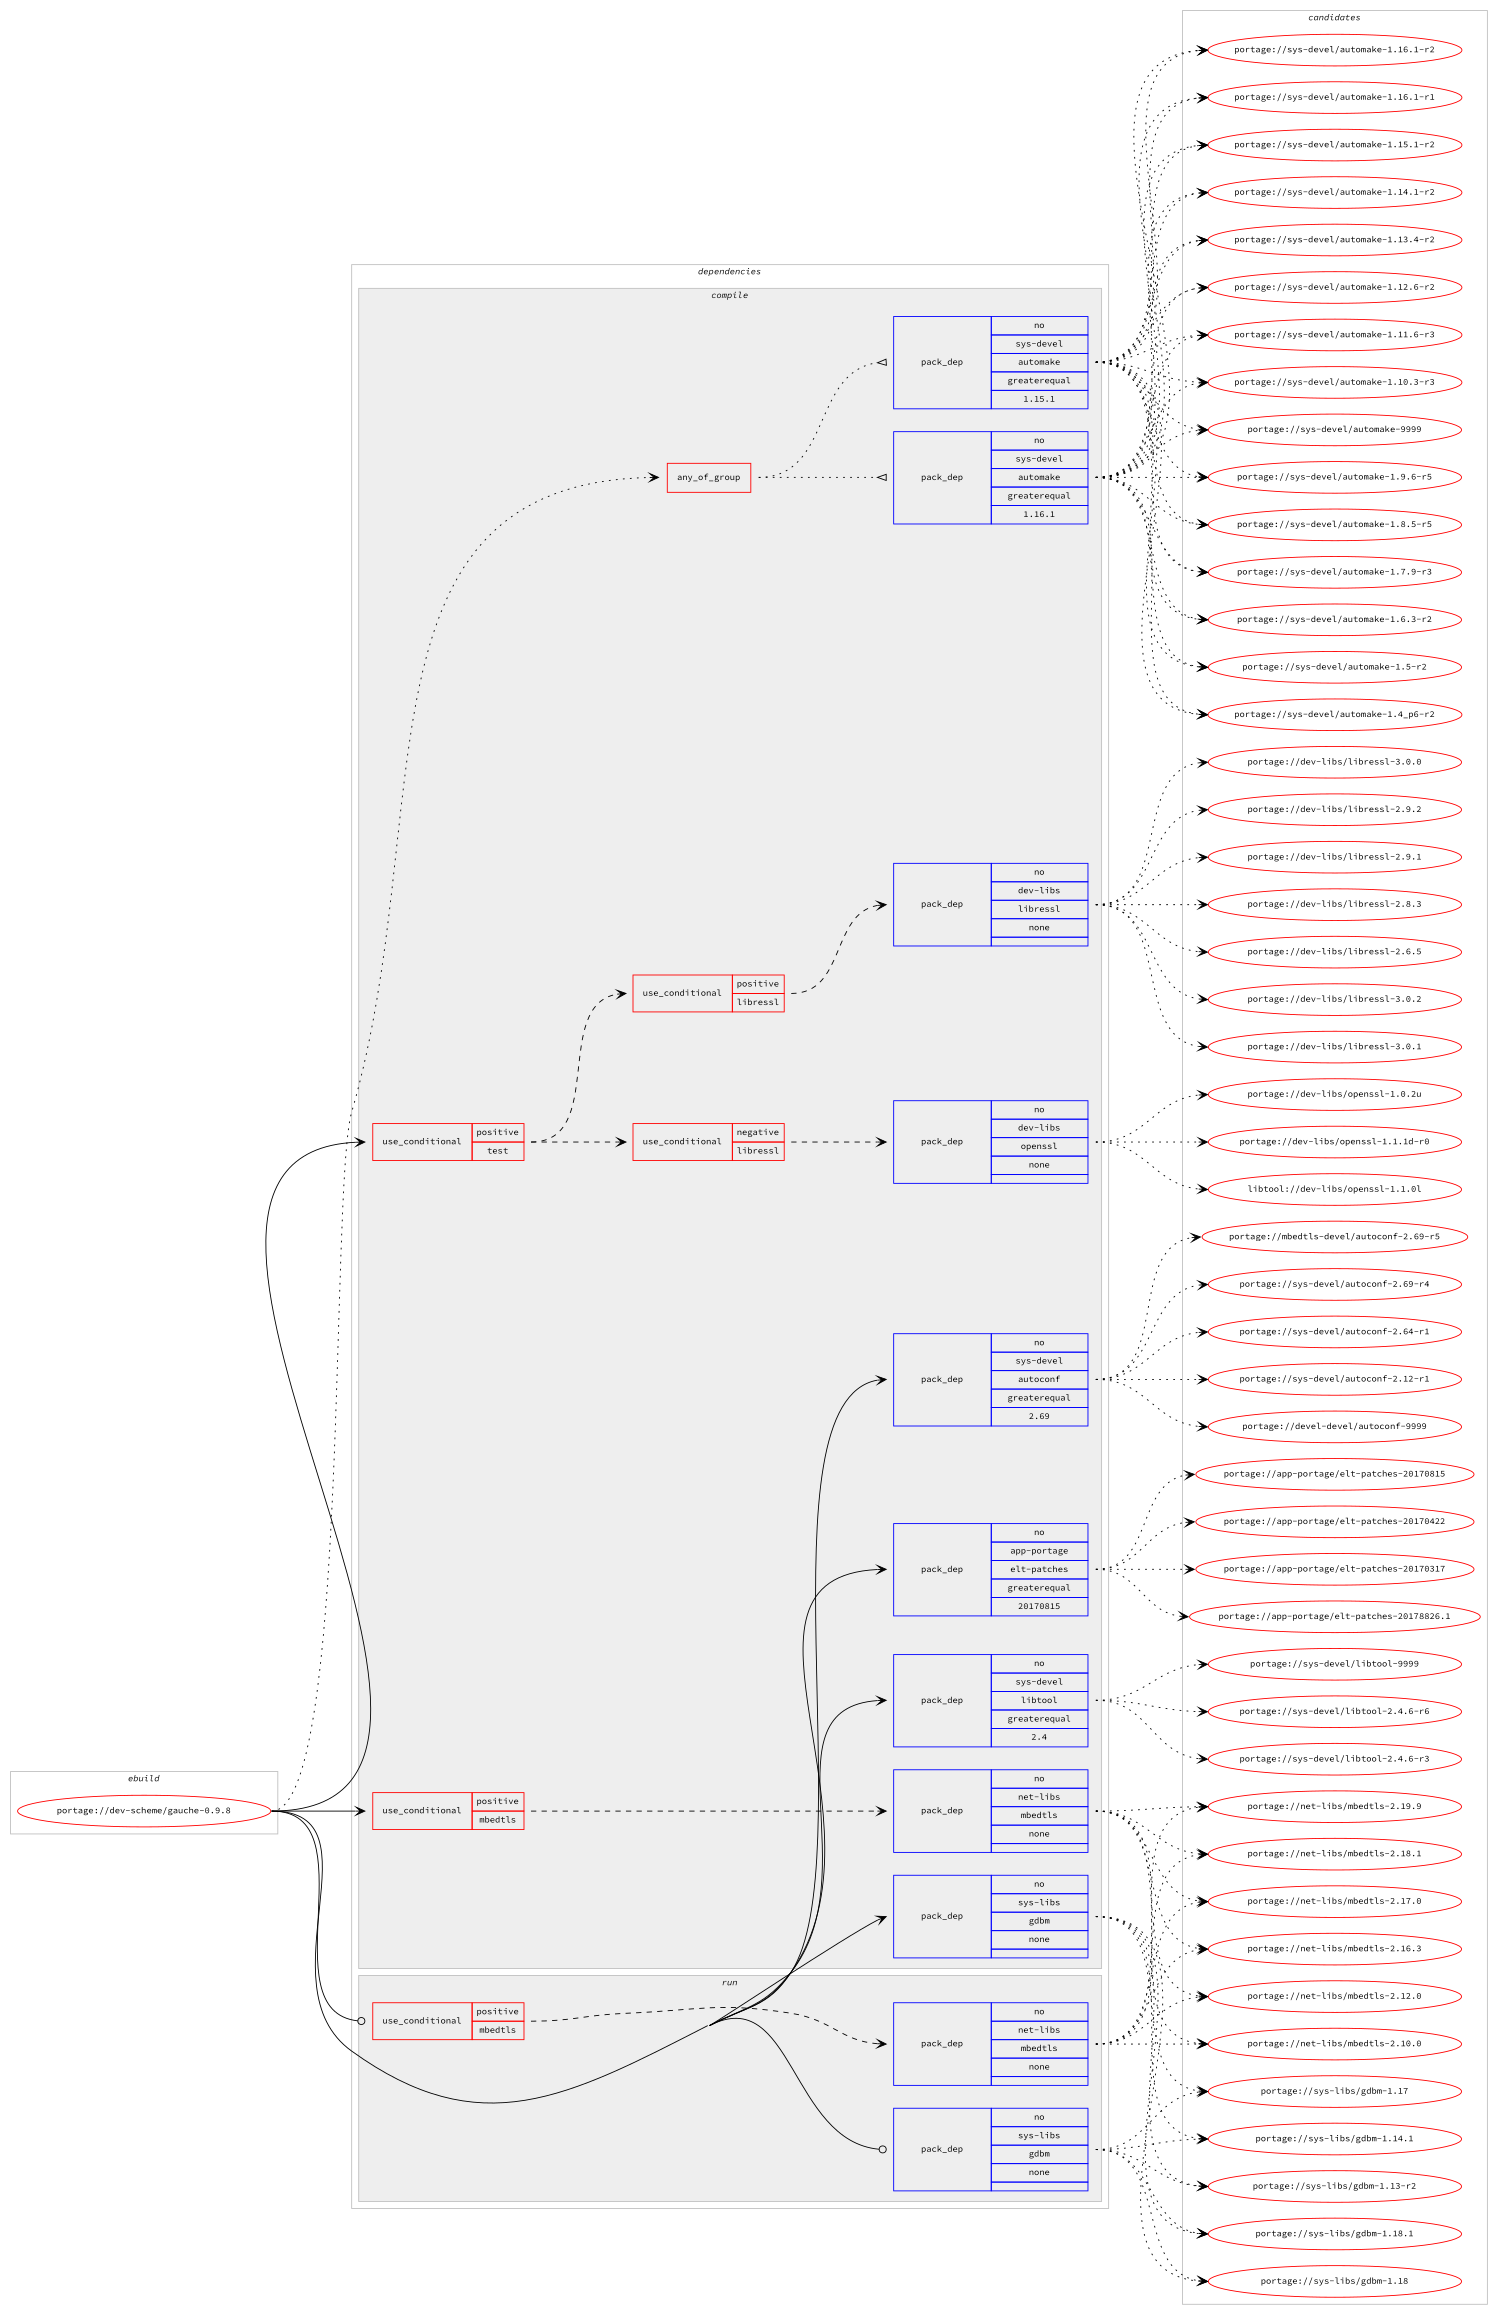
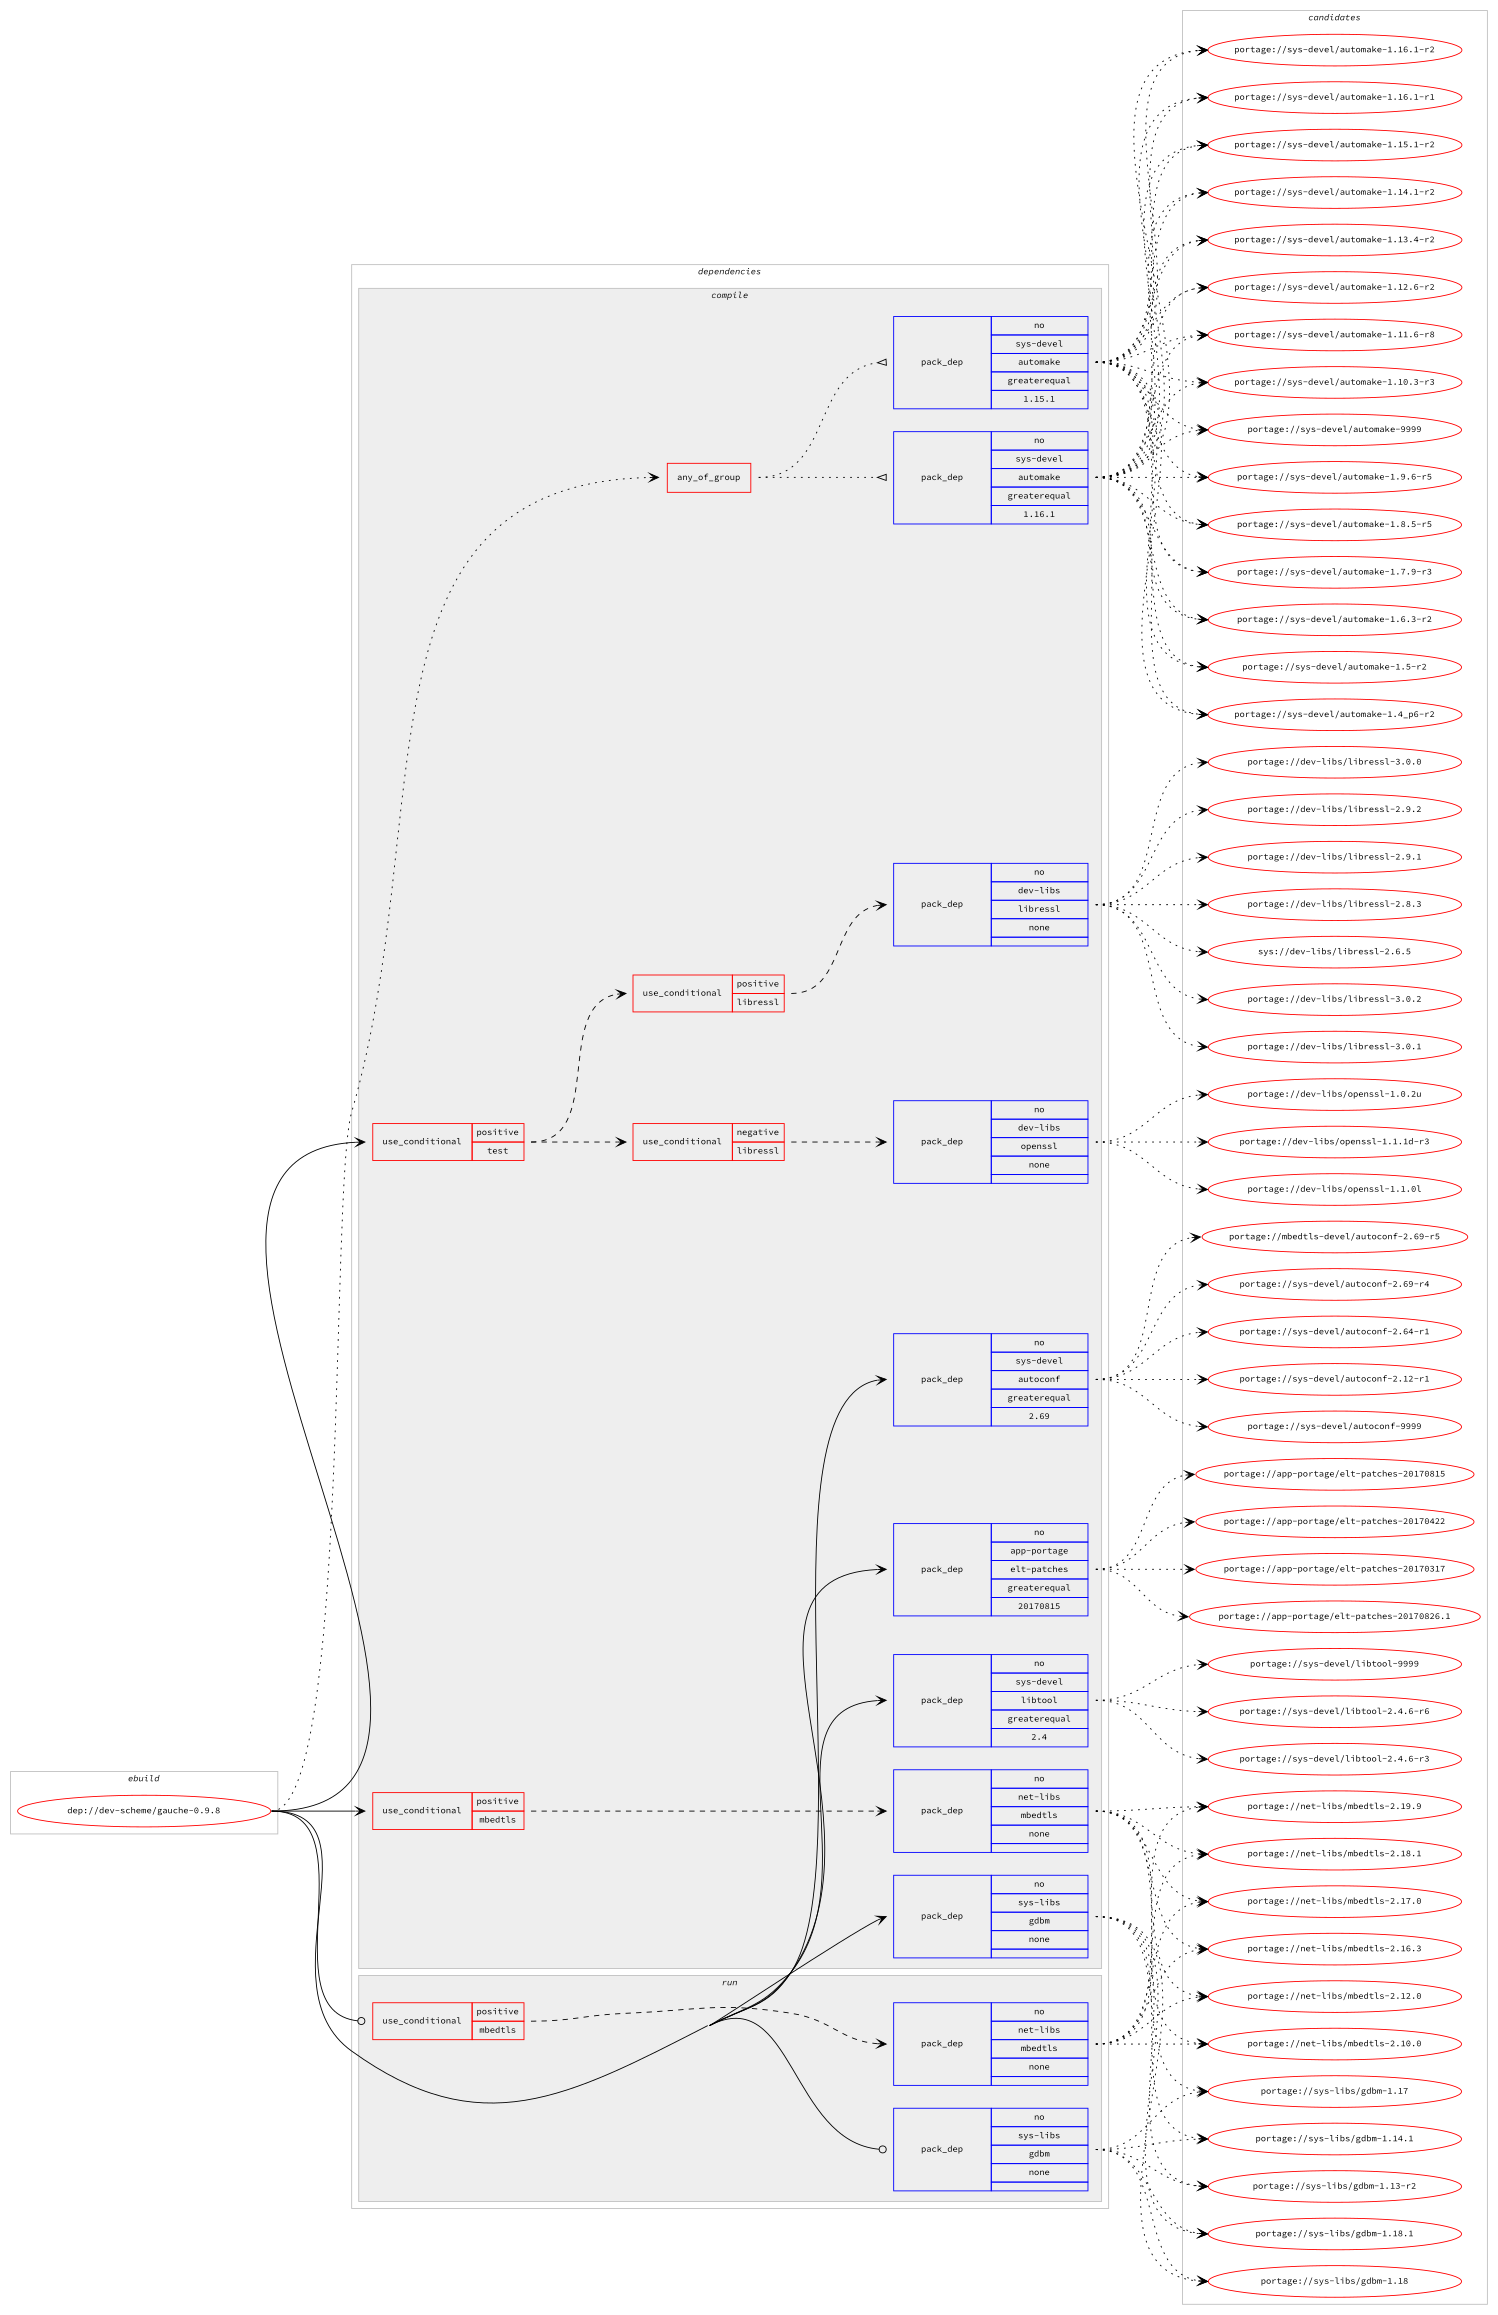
node "portage://sys-devel/automake-1.11.6-r3": label "portage://sys-devel/automake-1.11.6-r3" -> "portage://sys-devel/automake-1.11.6-r8"
node "portage://dev-libs/libressl-2.6.5": label "portage://dev-libs/libressl-2.6.5" -> "sys://dev-libs/libressl-2.6.5"
node "portage://dev-libs/openssl-1.1.1d-r0": label "portage://dev-libs/openssl-1.1.1d-r0" -> "portage://dev-libs/openssl-1.1.1d-r3"
node "libtool://dev-libs/openssl-1.1.0l": label "libtool://dev-libs/openssl-1.1.0l" -> "portage://dev-libs/openssl-1.1.0l"
node "portage://devel-devel/autoconf-9999": label "portage://devel-devel/autoconf-9999" -> "portage://sys-devel/autoconf-9999"
node "portage://app-portage/elt-patches-20178826.1": label "portage://app-portage/elt-patches-20178826.1" -> "portage://app-portage/elt-patches-20170826.1"
node "portage://dev-scheme/gauche-0.9.8": label "portage://dev-scheme/gauche-0.9.8" -> "dep://dev-scheme/gauche-0.9.8"
